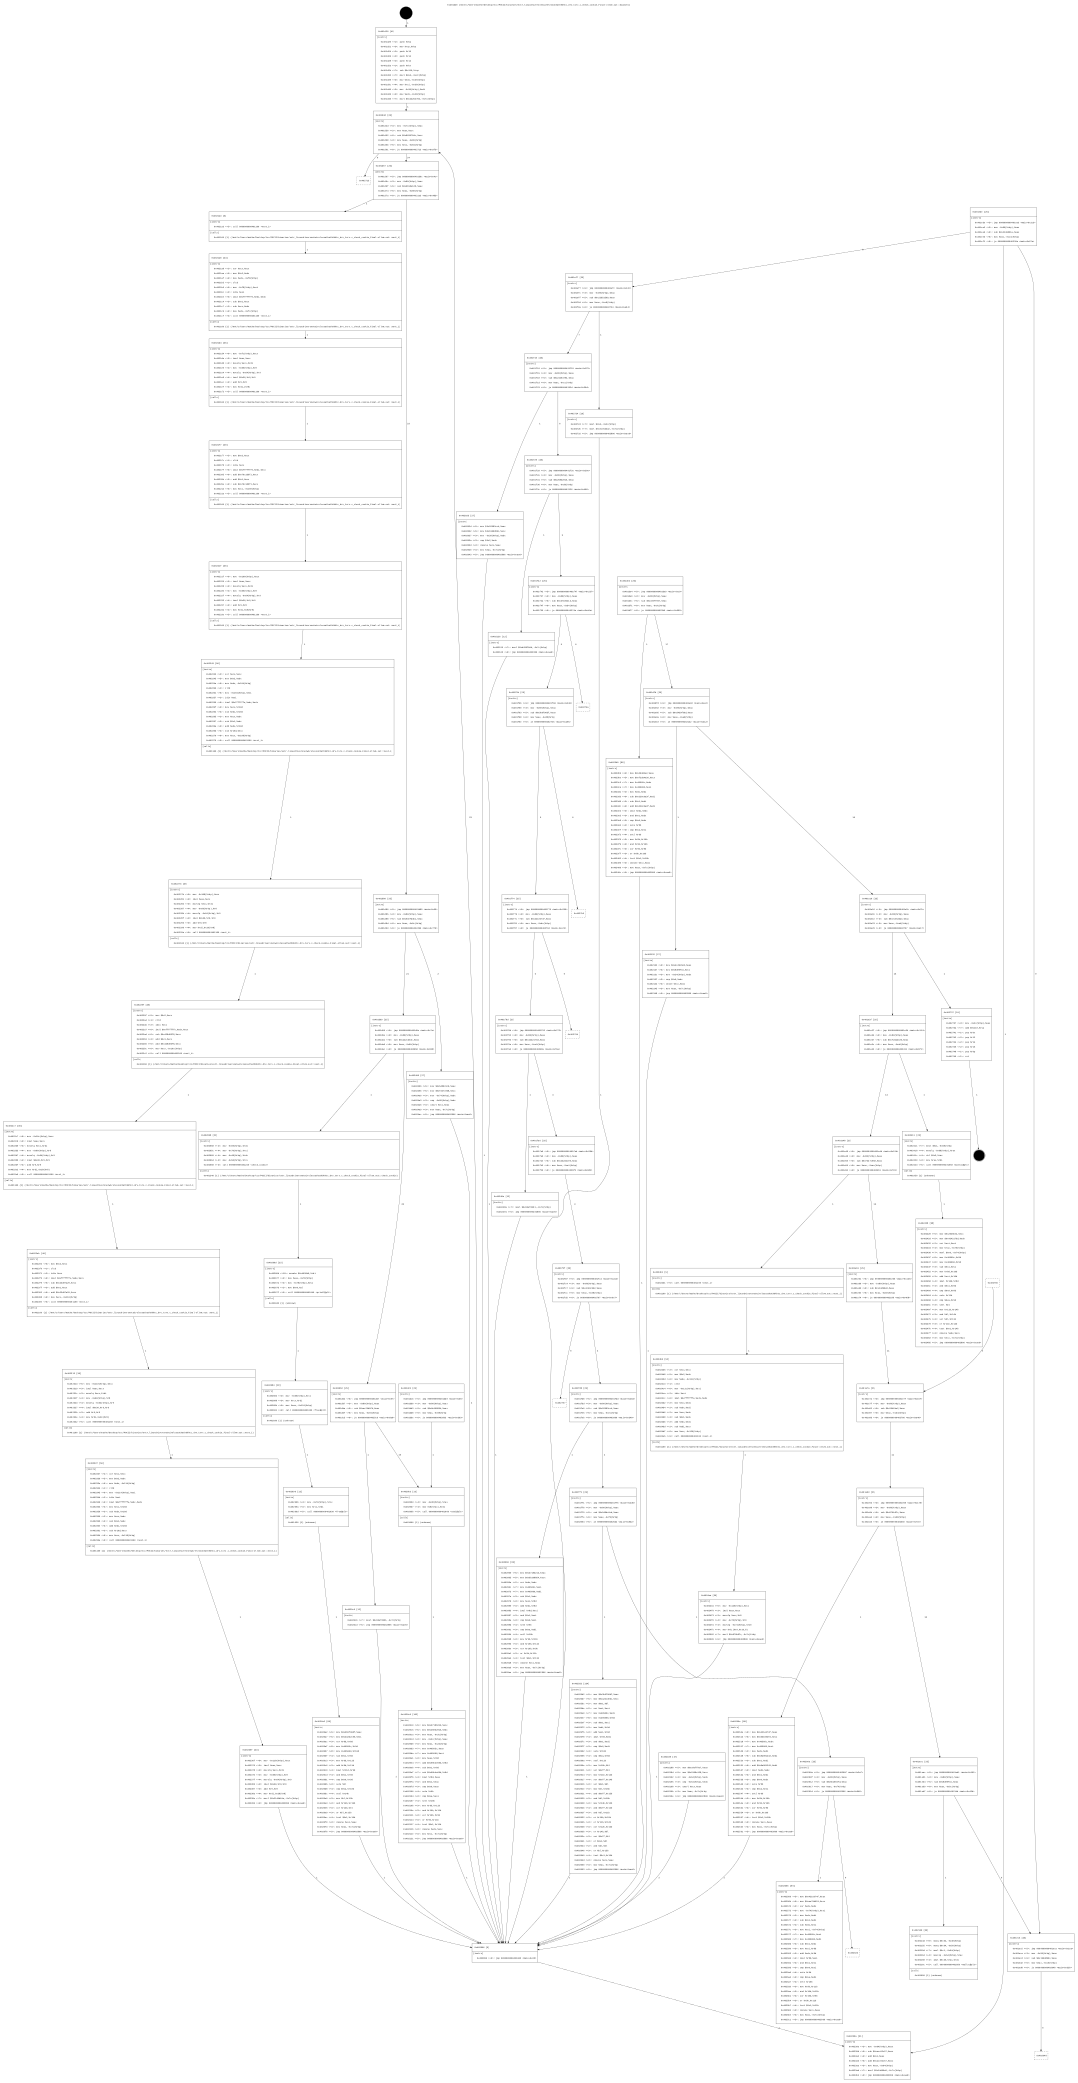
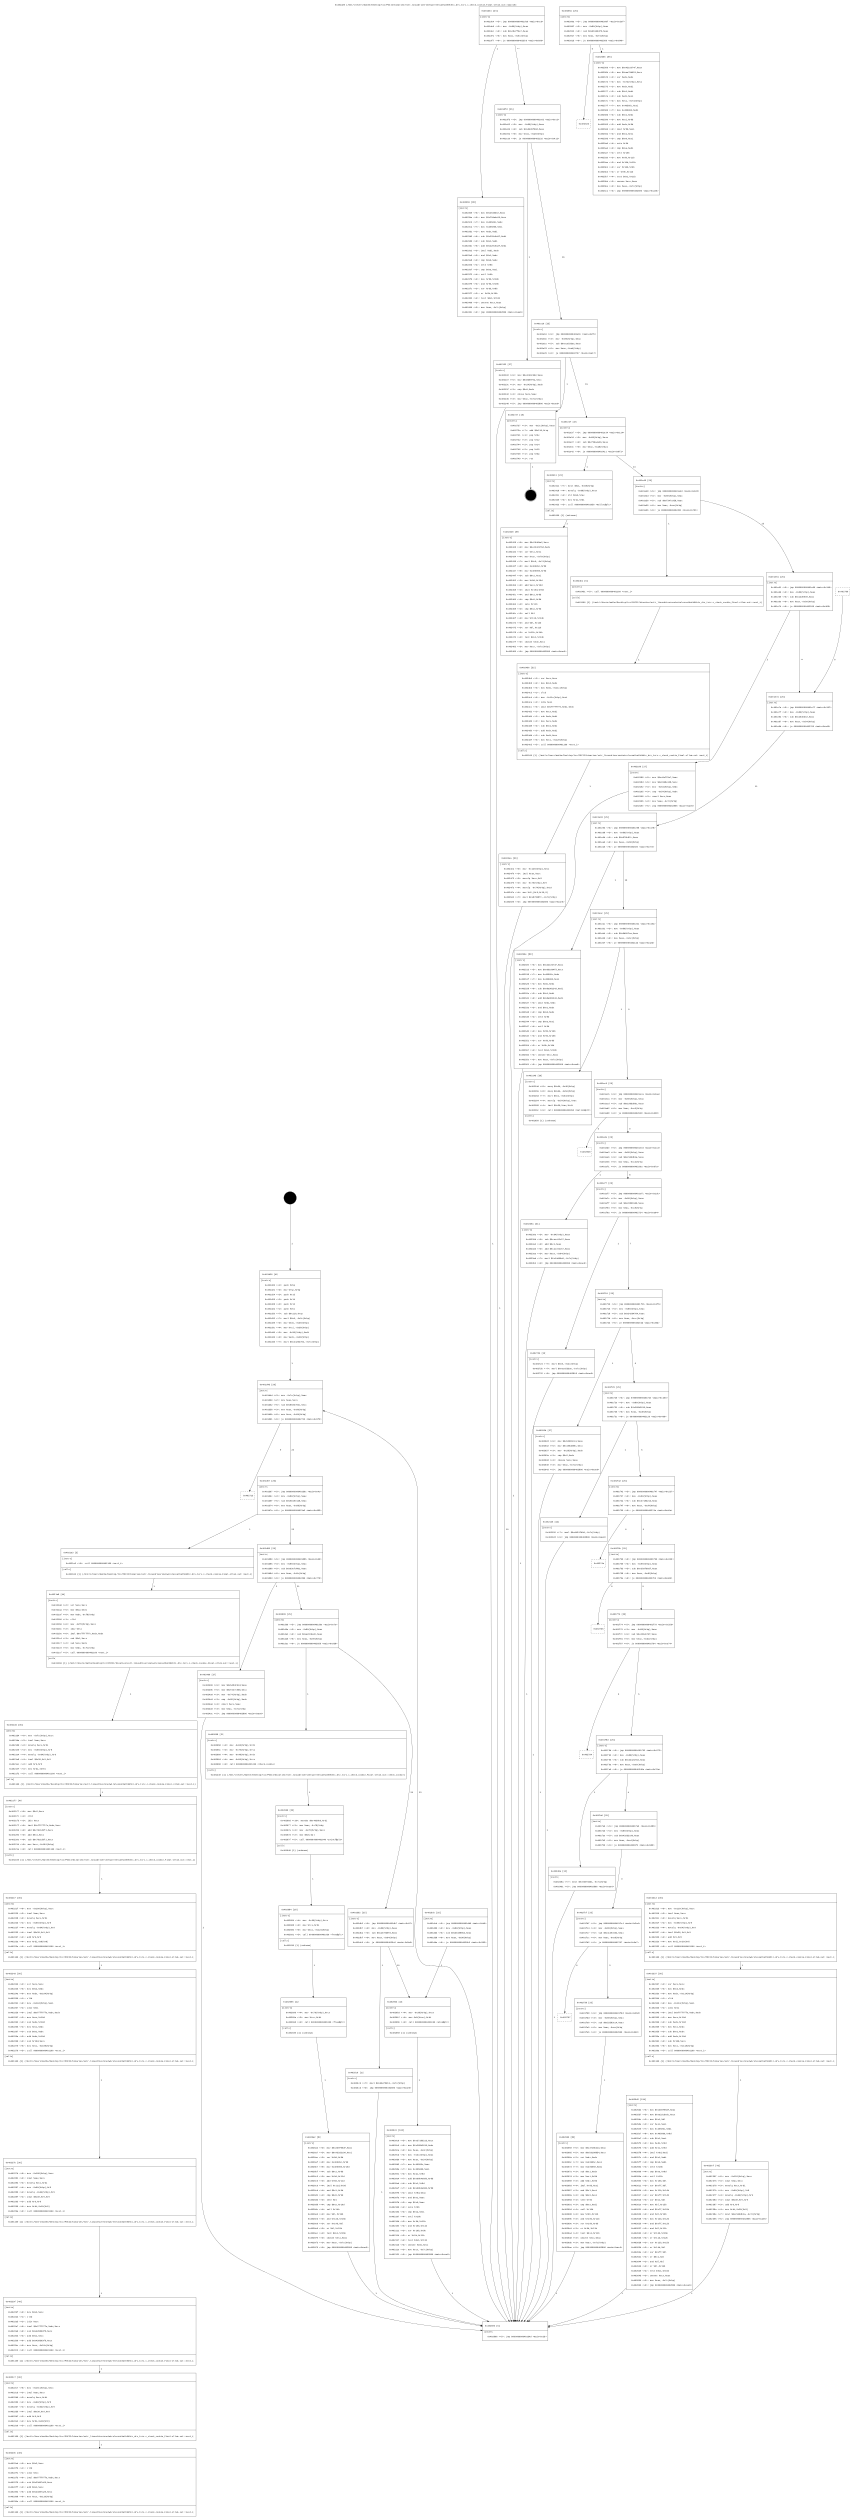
edge "0x401e61 [25]" -> "0x402188 [27]": added, label "2"
edge "0x401ede [25]" -> "0x401ec5 [25]": reversed
edge "0x4022eb [40]" -> "0x402313 [36]": removed, label "1"
node "0x401ff1 [25]": removed
edge "0x4024ea [36]" -> "0x402806 [5]": label " 1" -> " 19"
edge "0x402806 [5]" -> "0x40239a [31]": reversed
